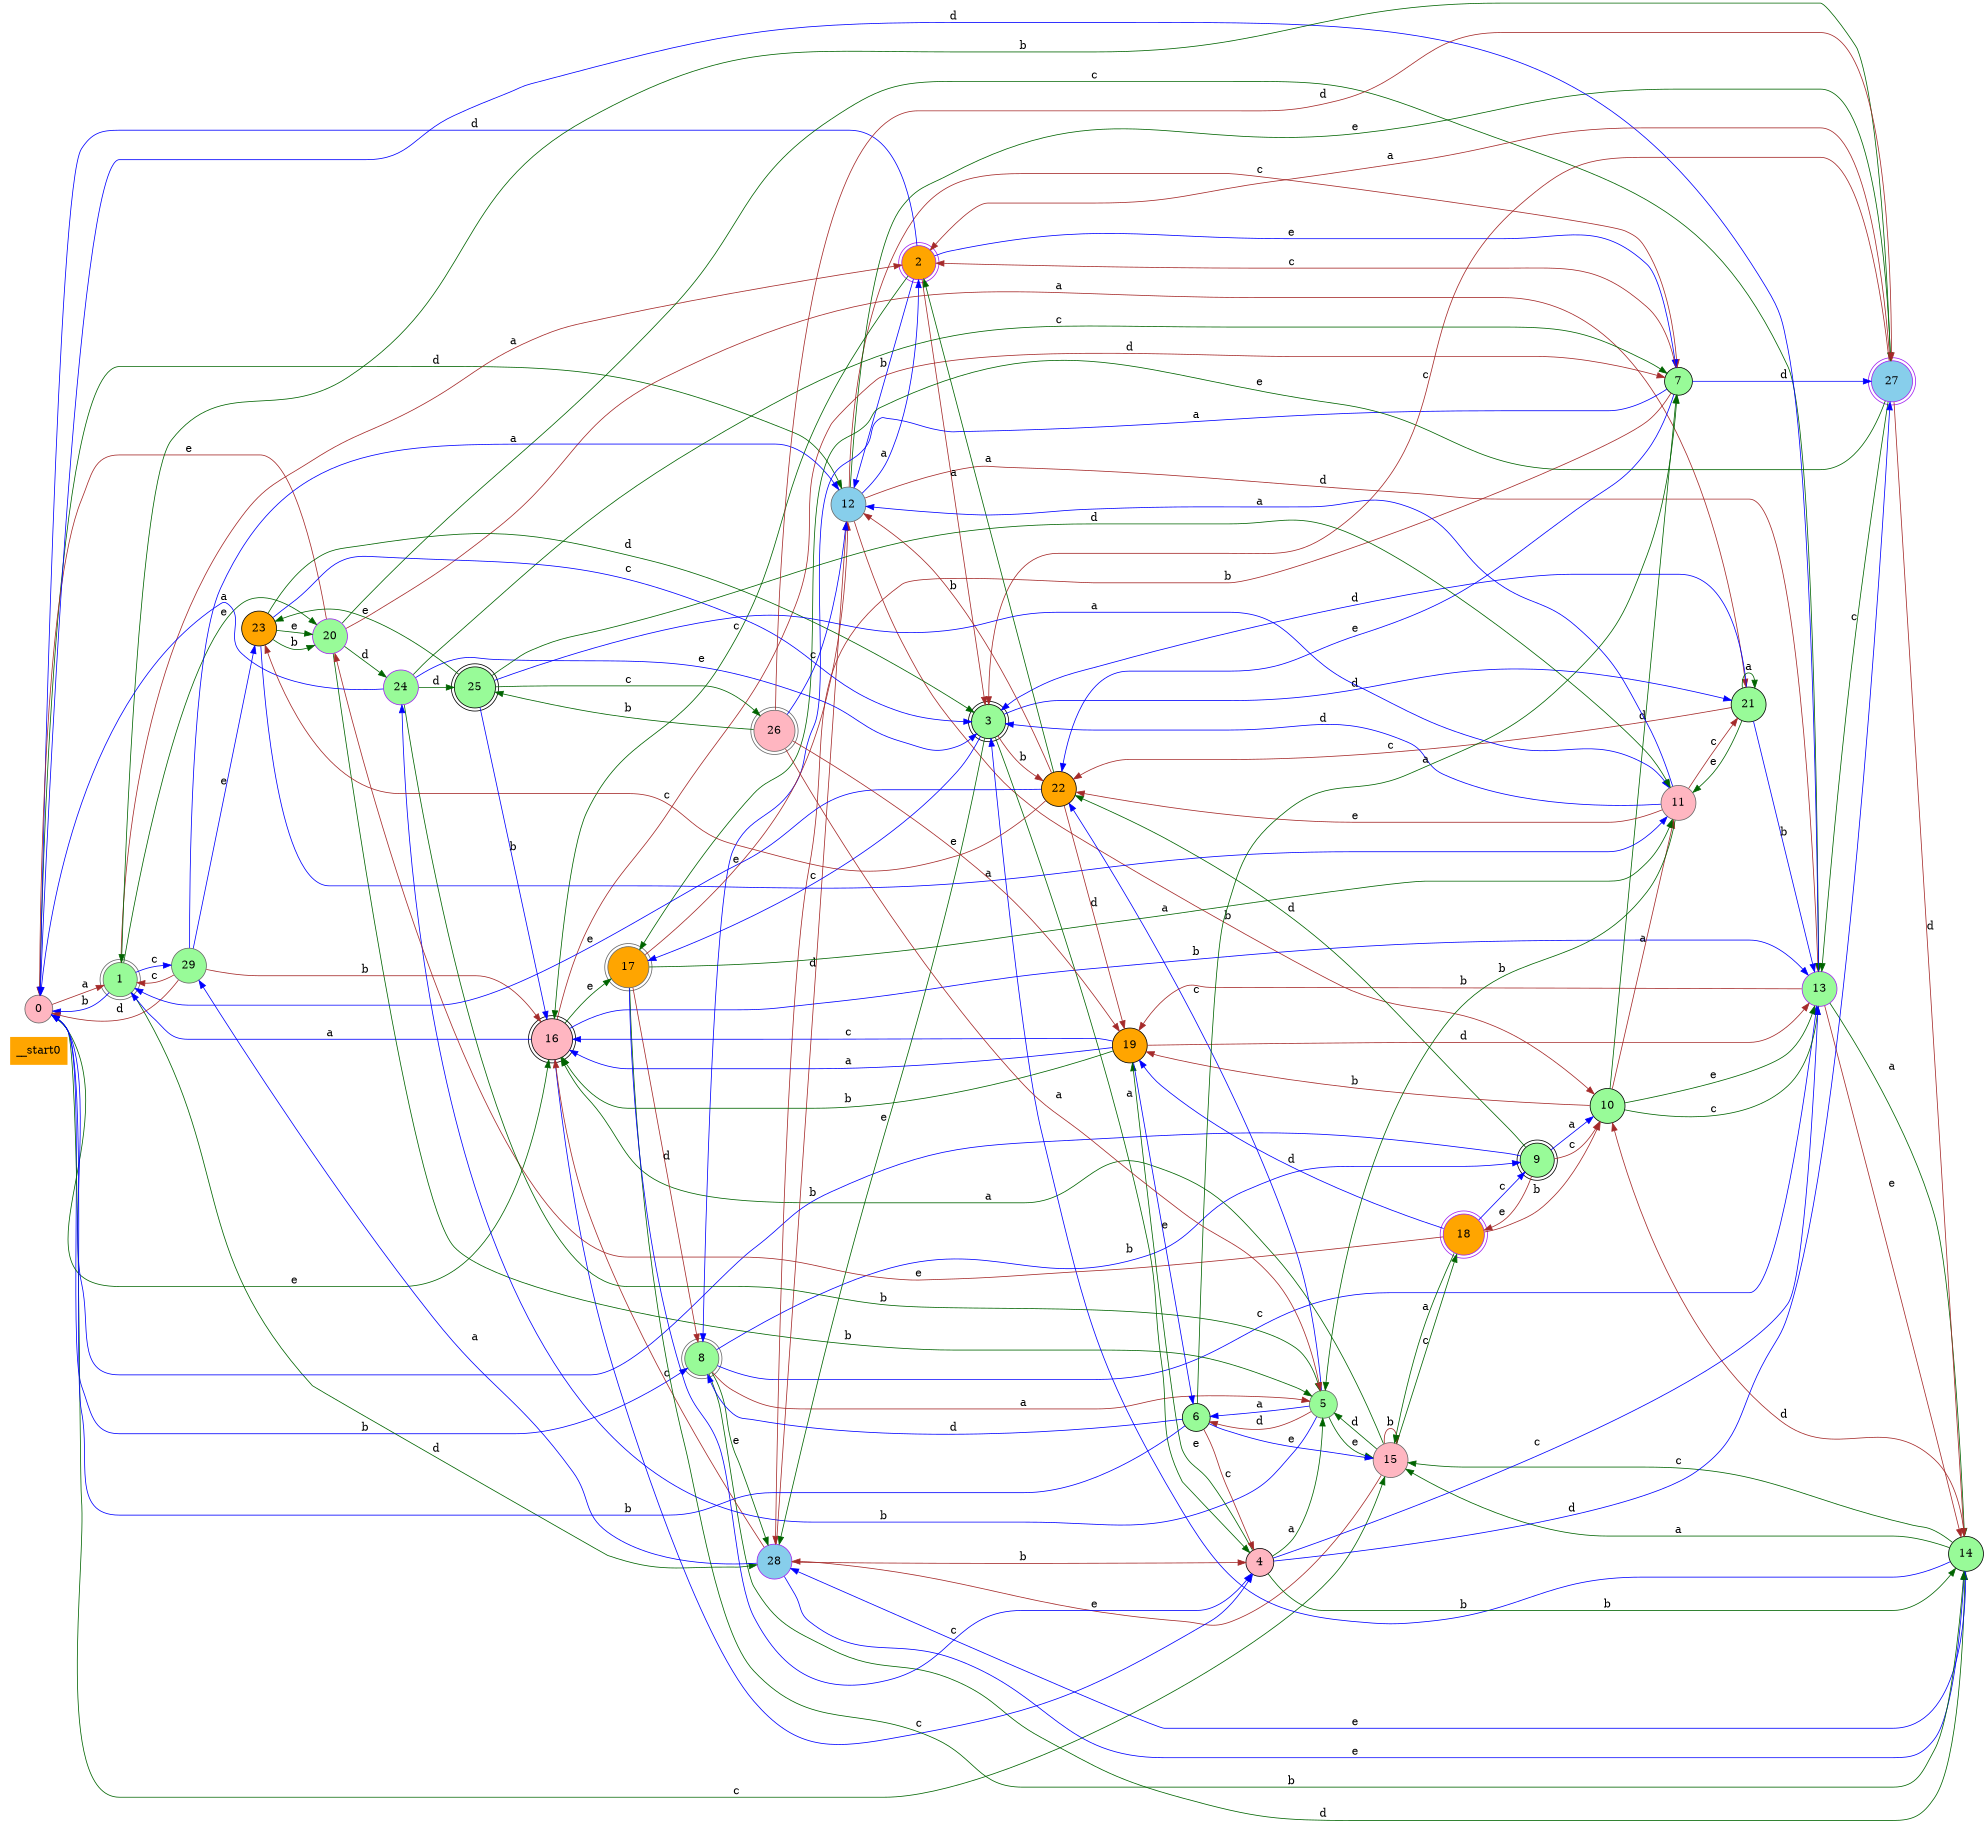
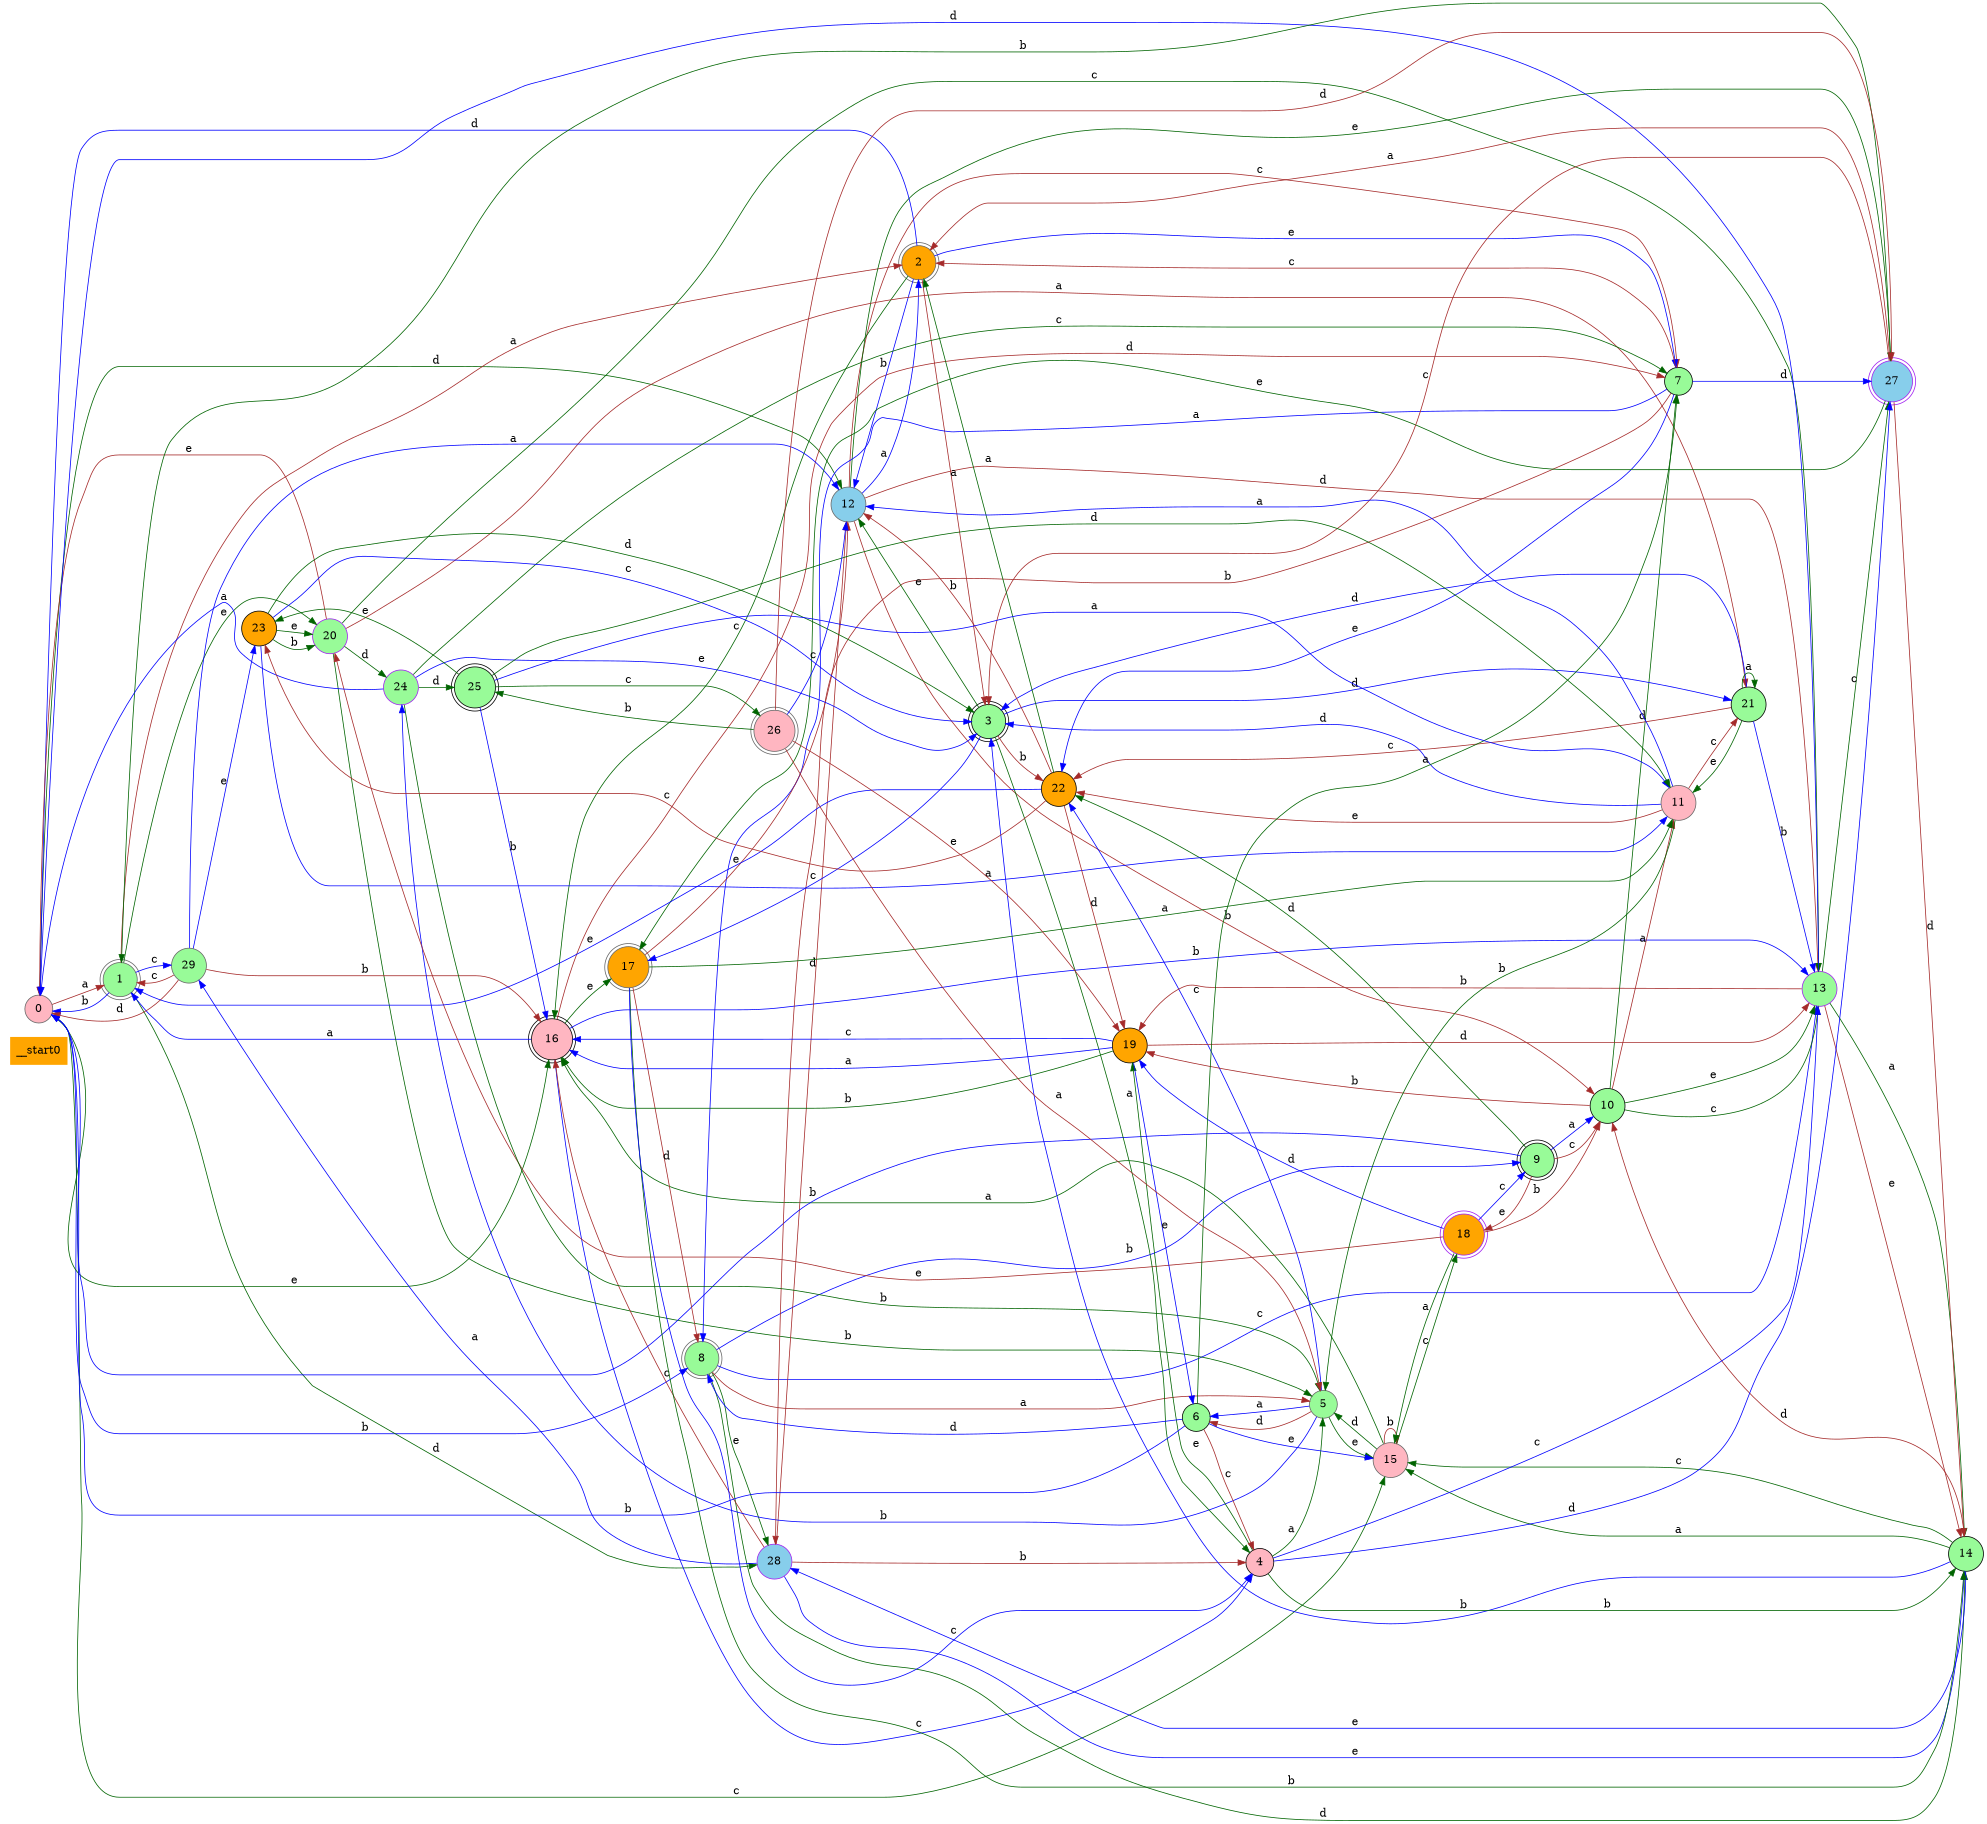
node "2": color purple -> gray40
edge "27" -> "13": reversed
edge "3" -> "28": now "3" -> "12"
edge "15" -> "28": removed, label "e"
